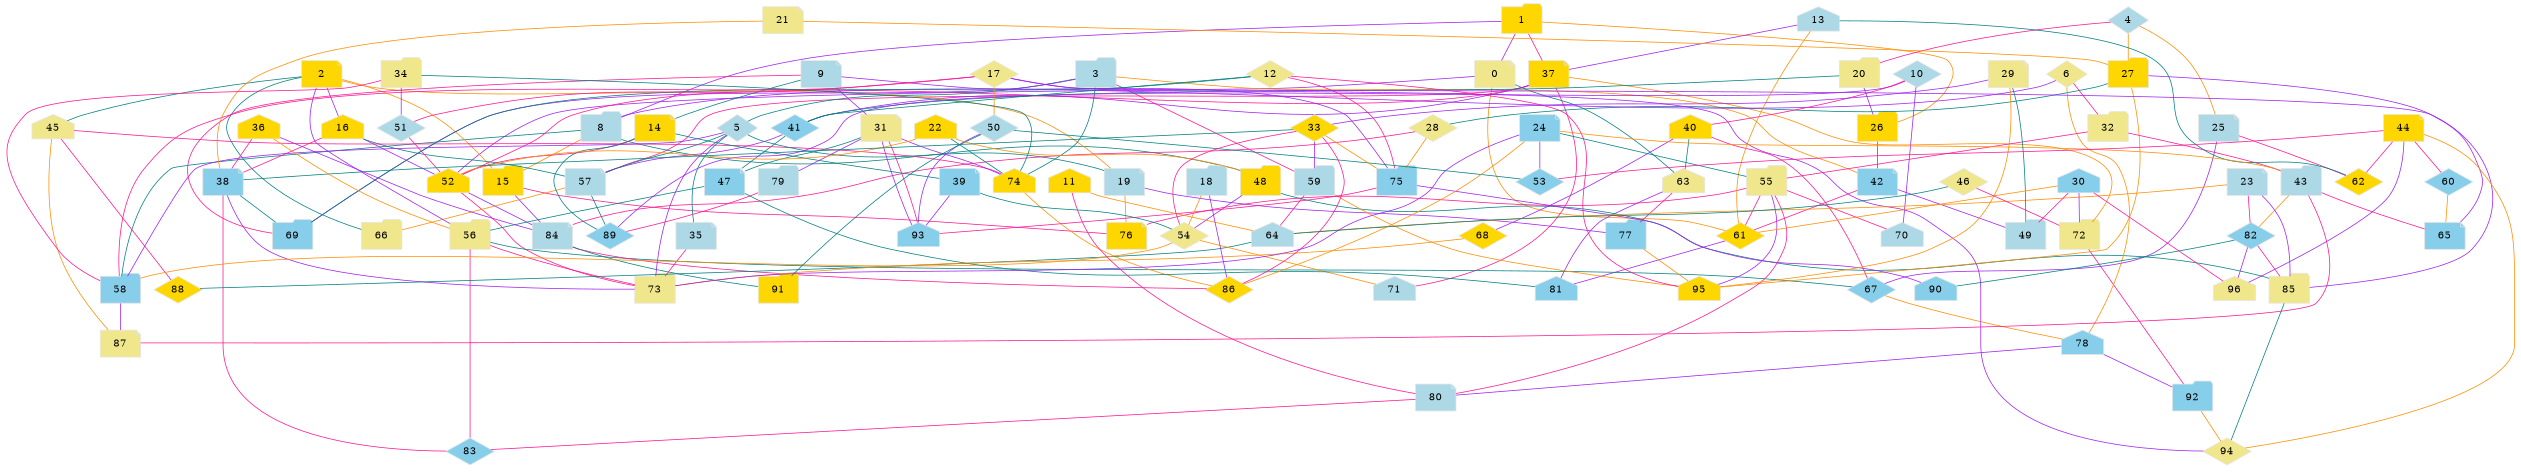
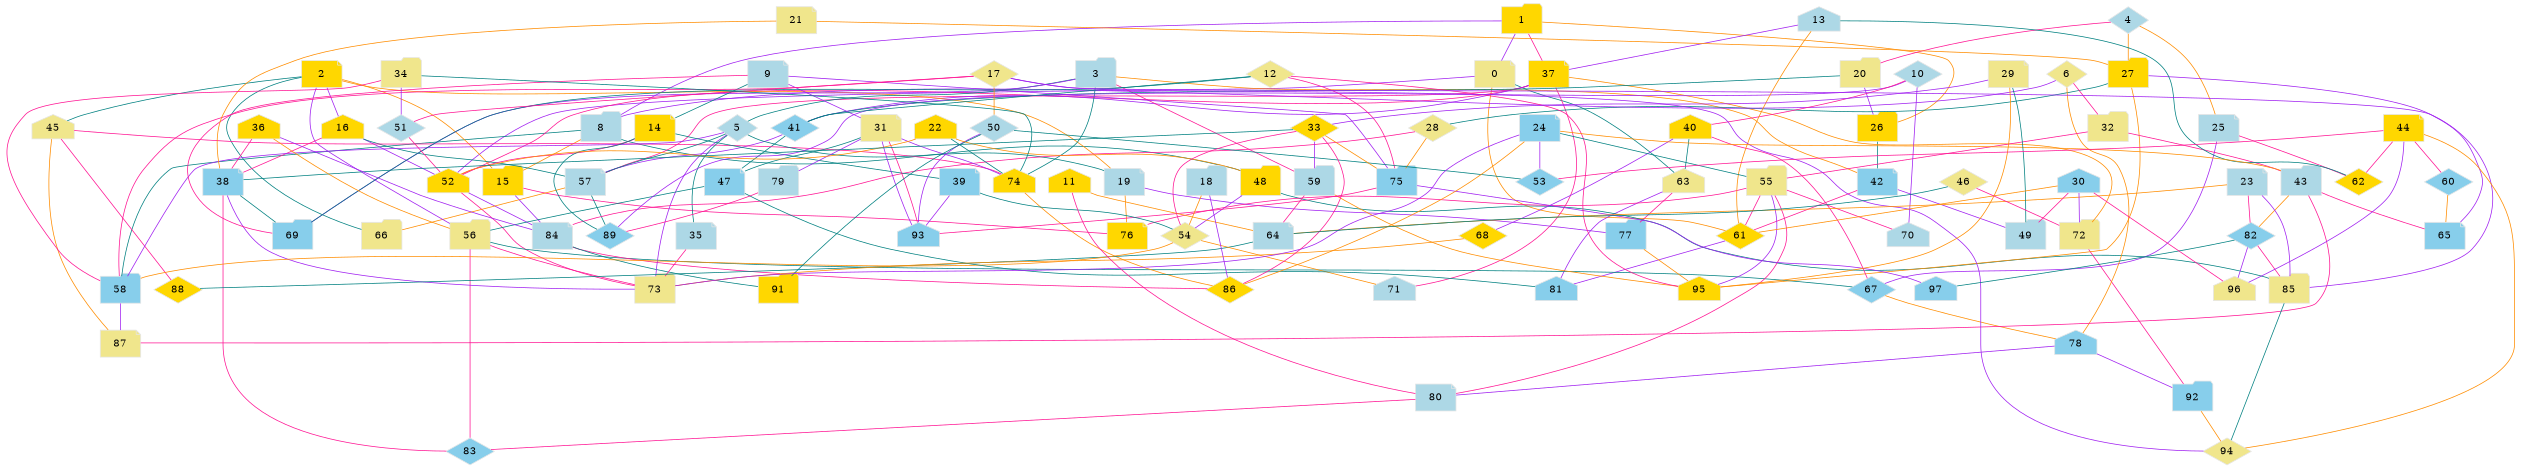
node "64": shape house -> note
node "90": label "90" -> "97"
